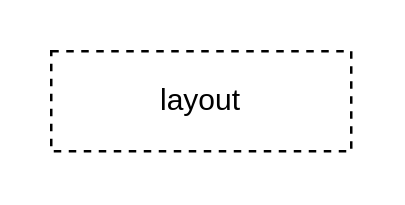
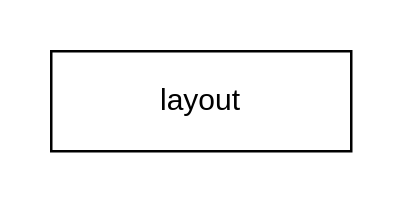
node "layout": style dashed -> solid
